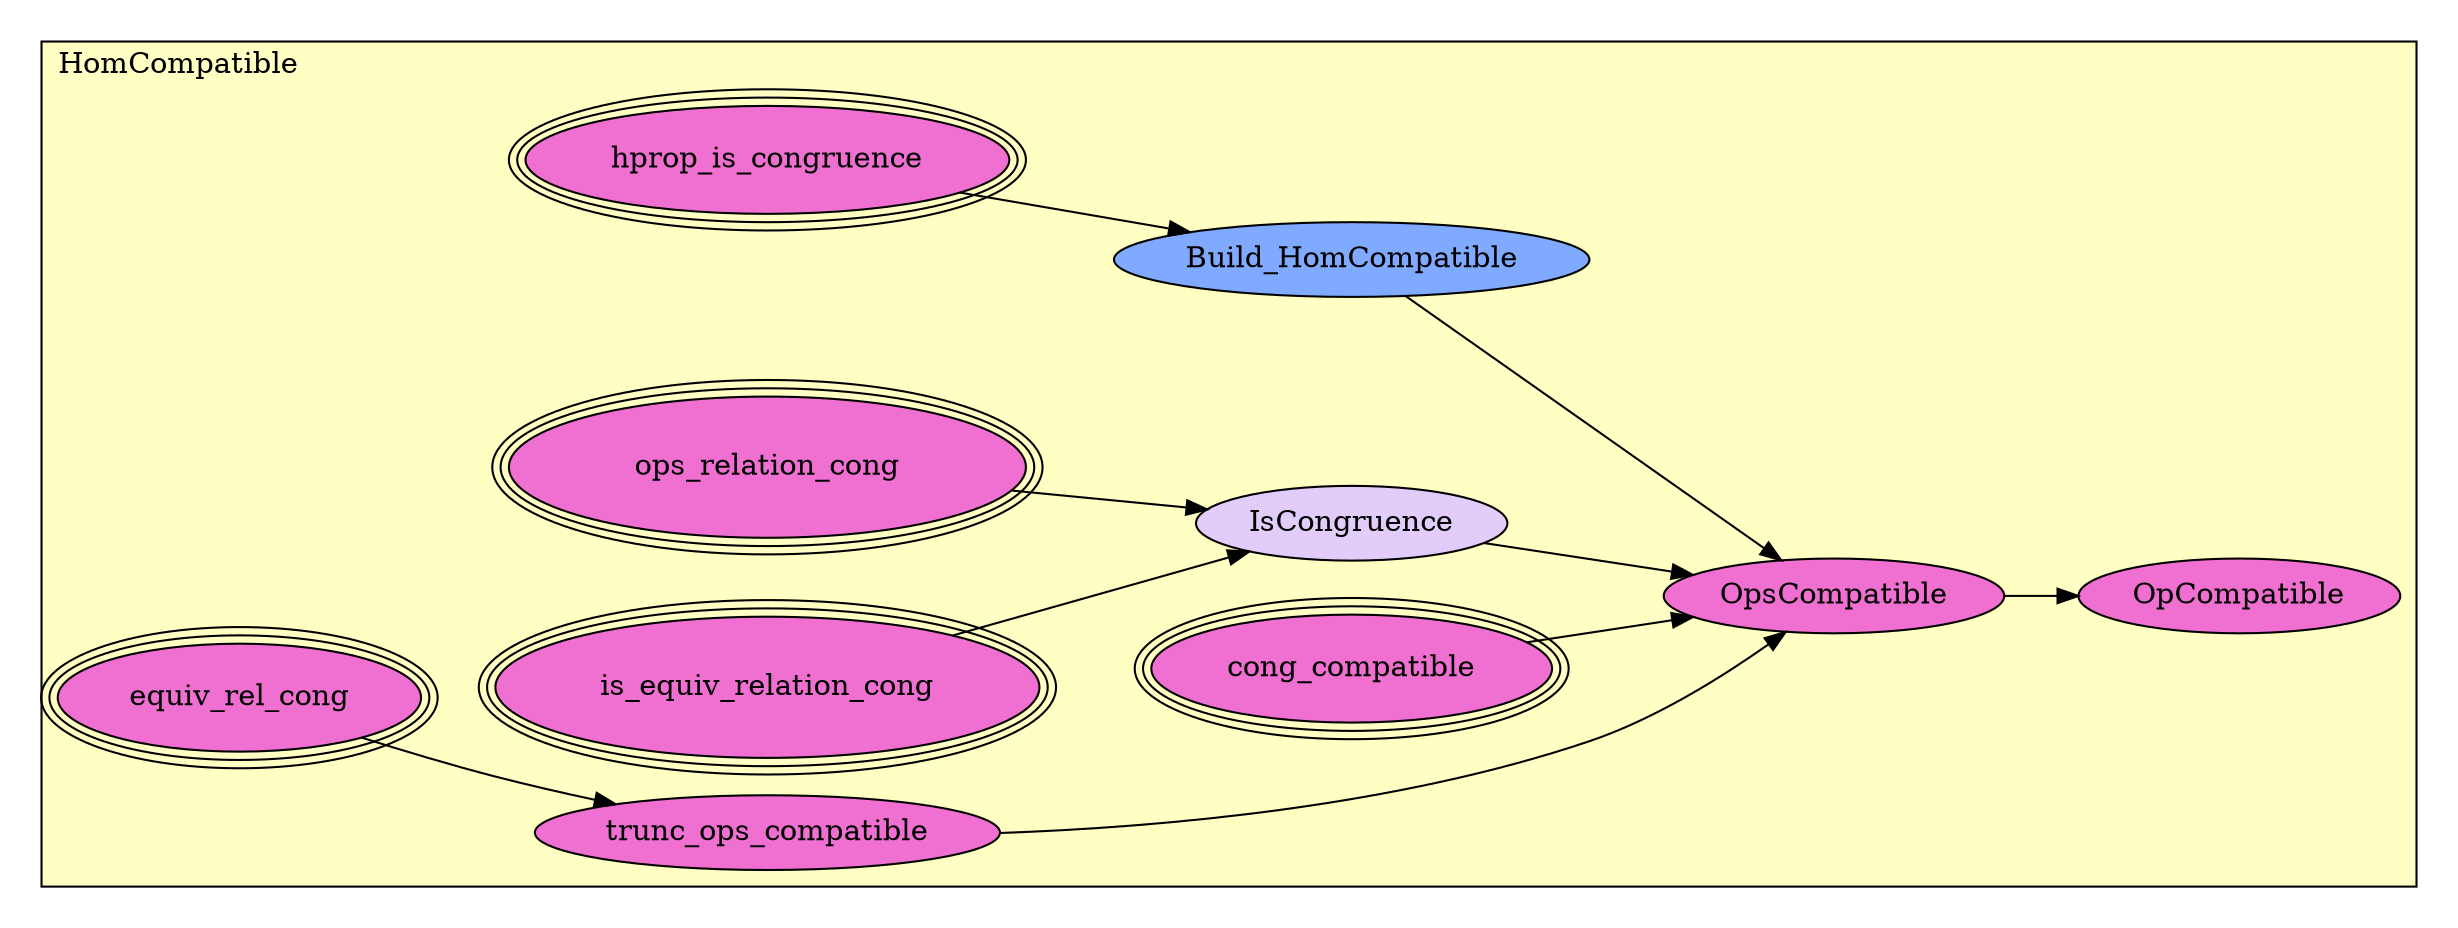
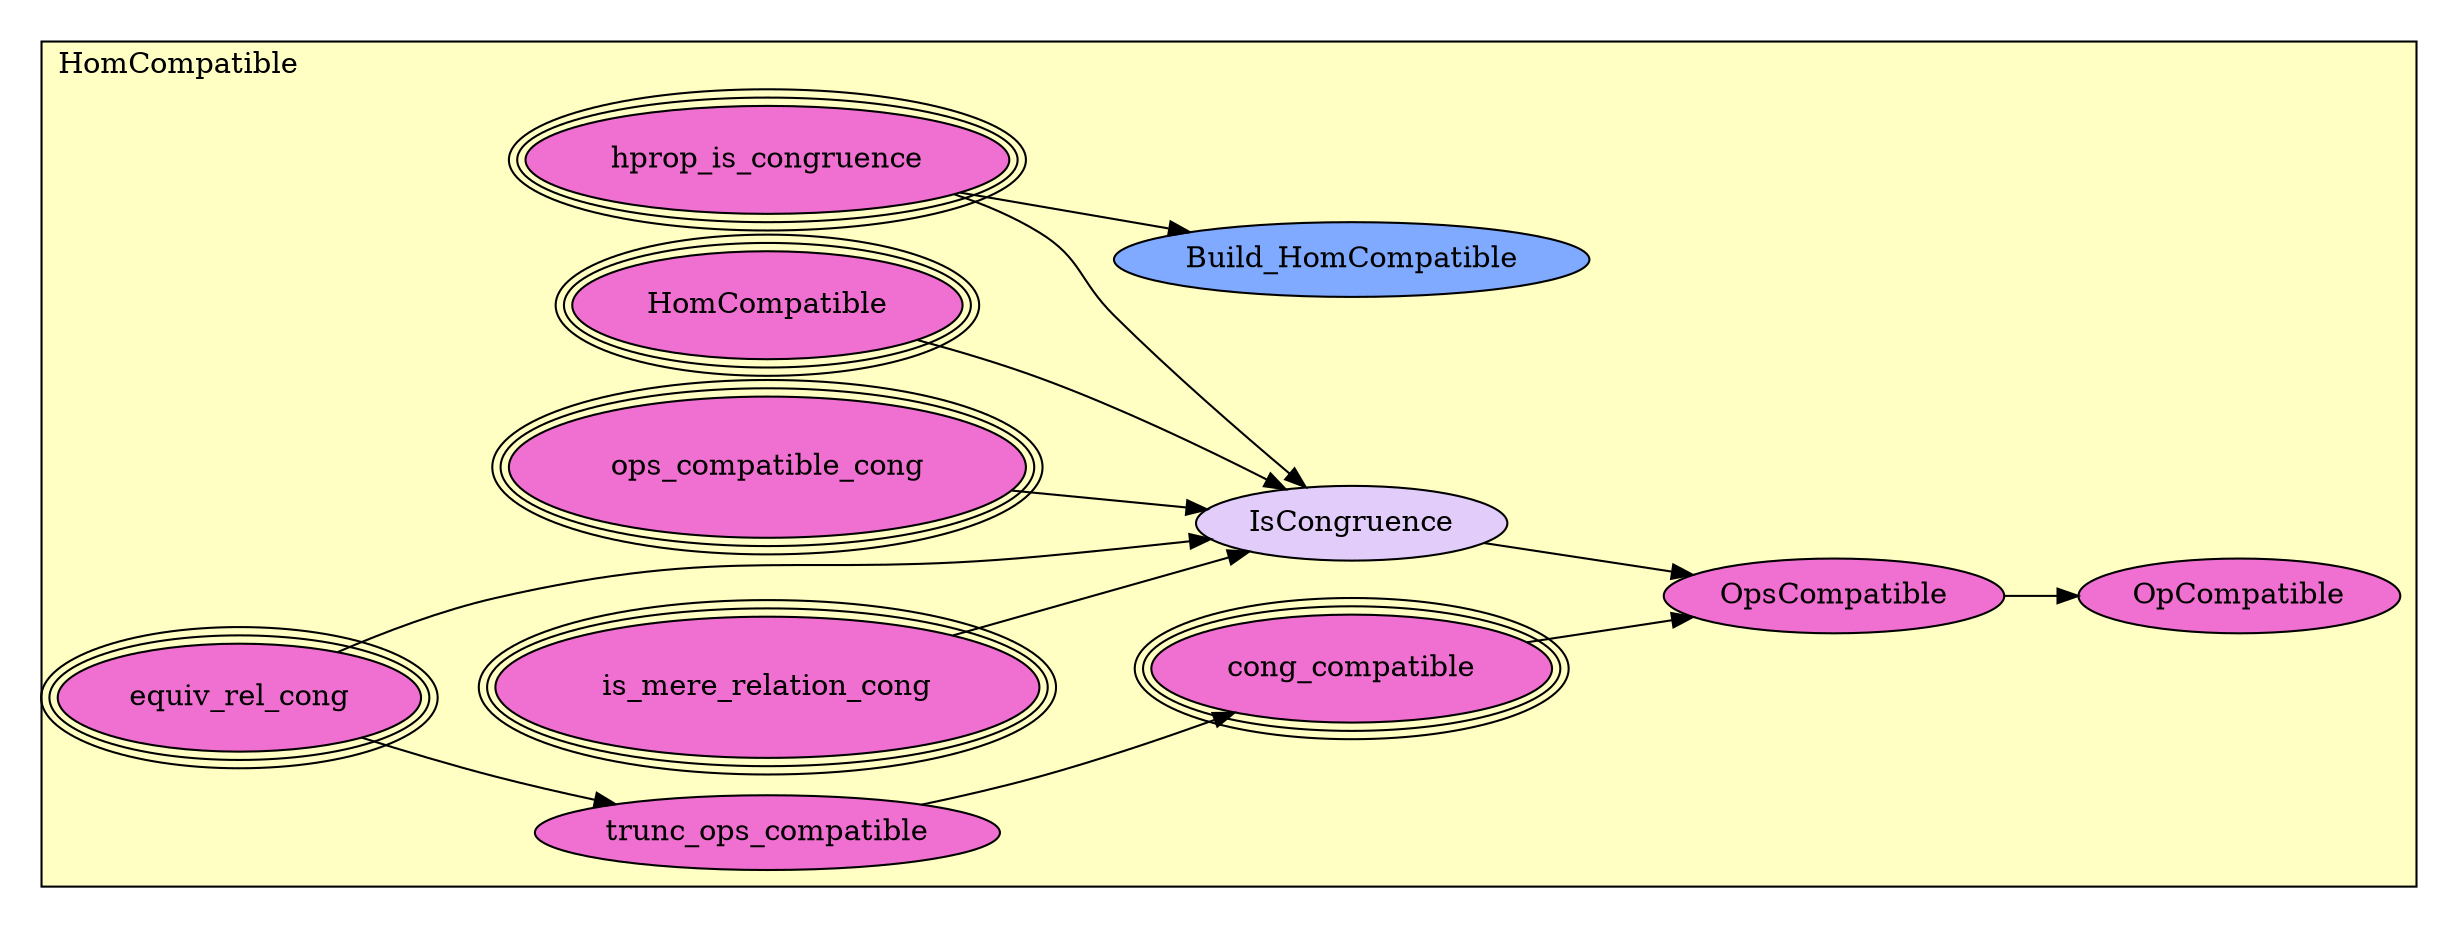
node "HomCompatible": added
edge "hprop_is_congruence" -> "IsCongruence": added
edge "Build_HomCompatible" -> "OpsCompatible": removed
node "ops_relation_cong": label "ops_relation_cong" -> "ops_compatible_cong"
edge "equiv_rel_cong" -> "IsCongruence": added
node "is_equiv_relation_cong": label "is_equiv_relation_cong" -> "is_mere_relation_cong"
edge "trunc_ops_compatible" -> "OpsCompatible": now "trunc_ops_compatible" -> "cong_compatible"
